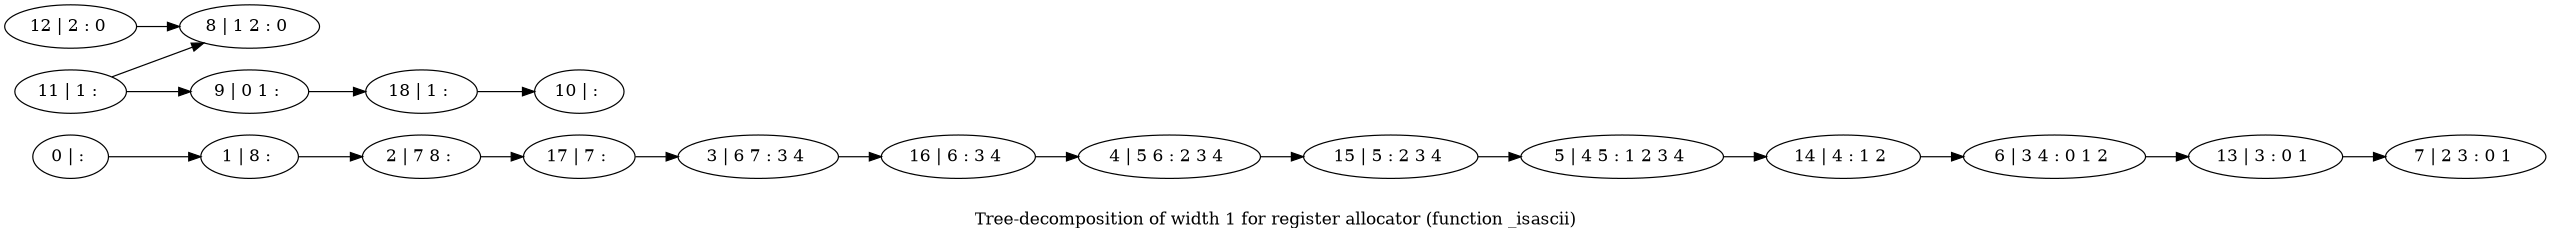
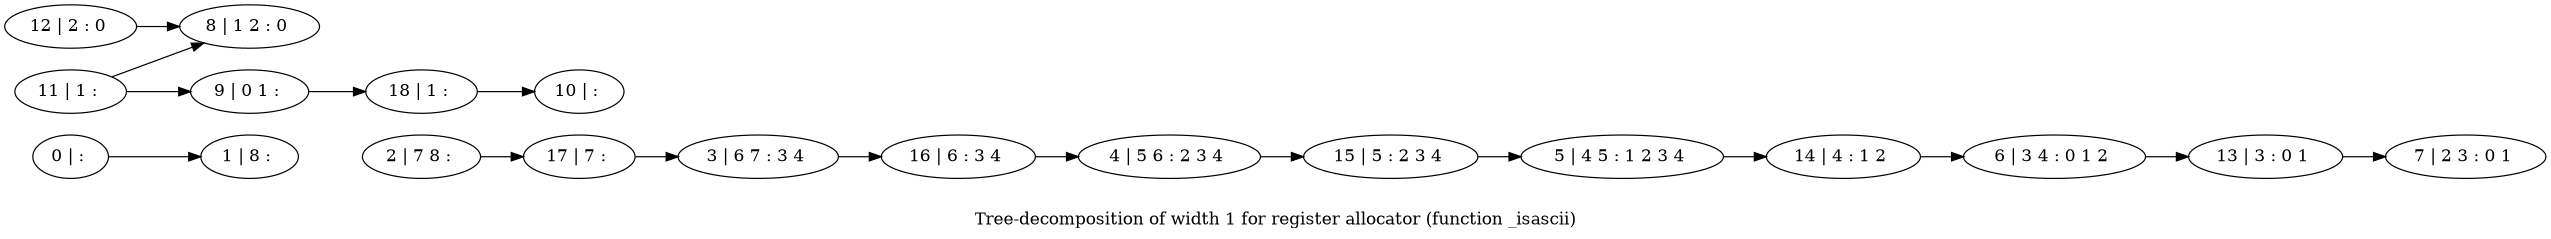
edge "1 | 8 :" -> "2 | 7 8 :": removed
